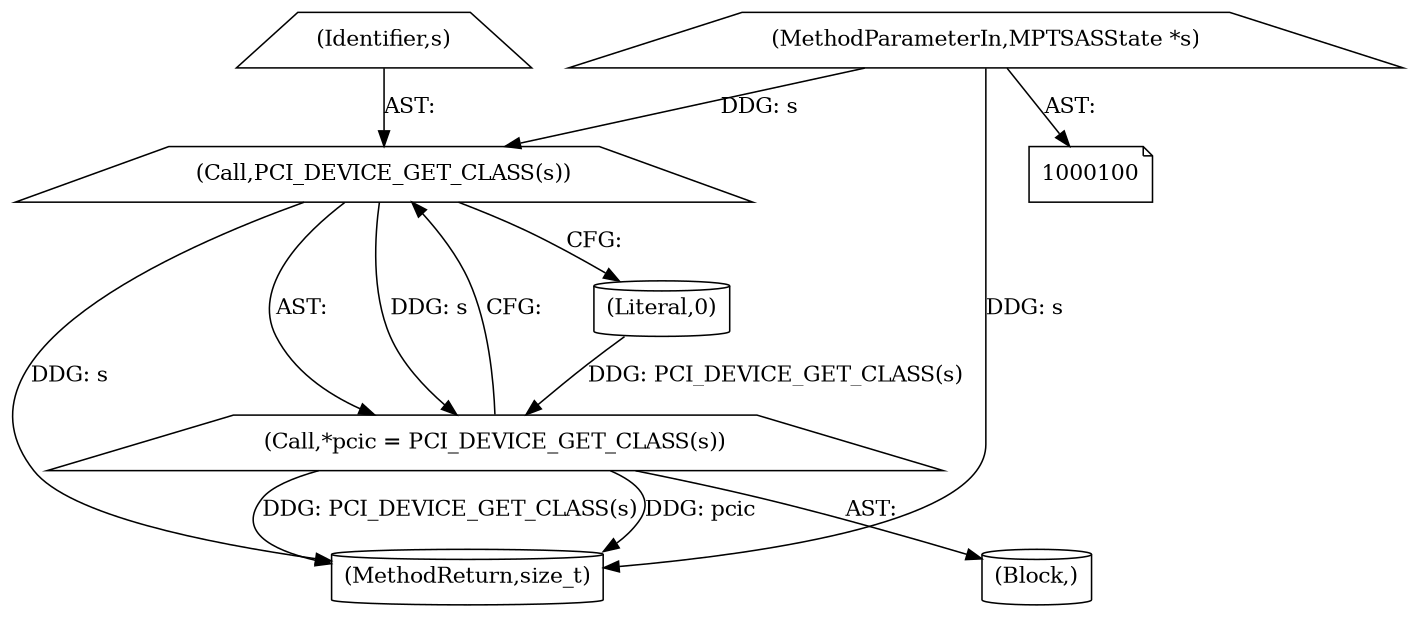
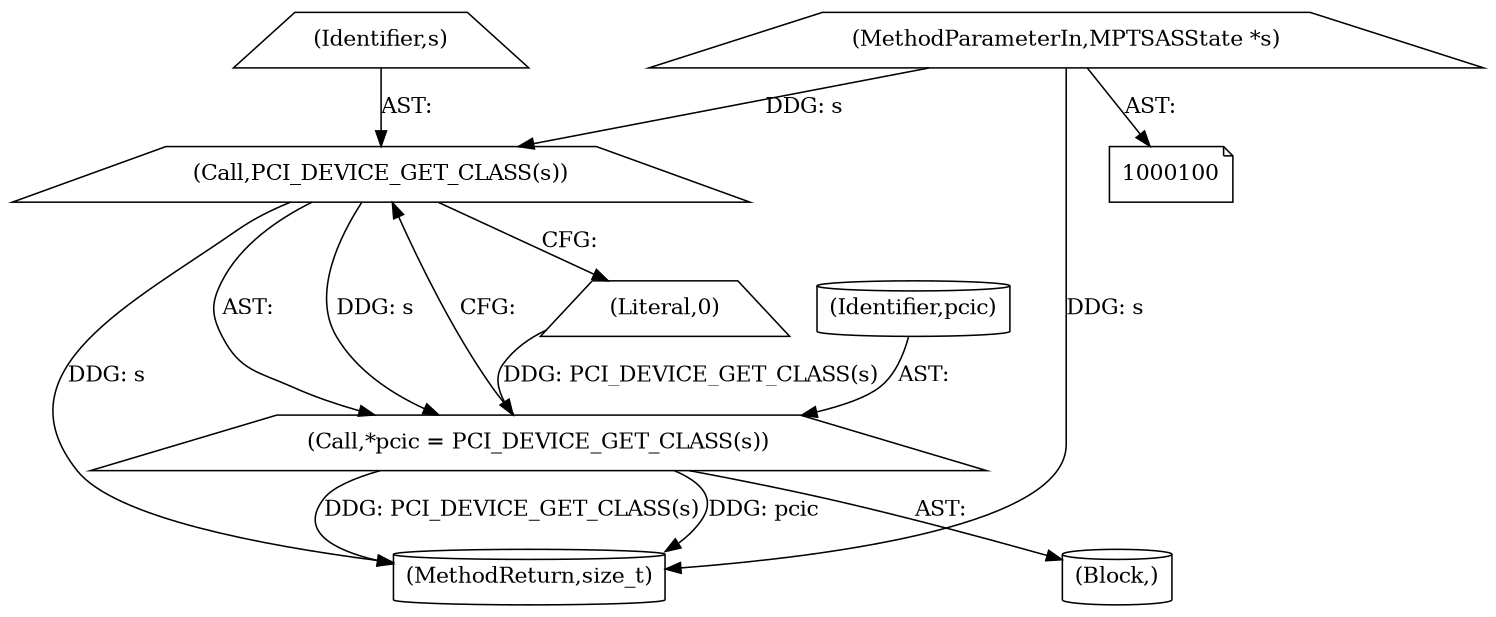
node "(Literal,0)": shape cylinder -> trapezium
node "(Identifier,pcic)": added
